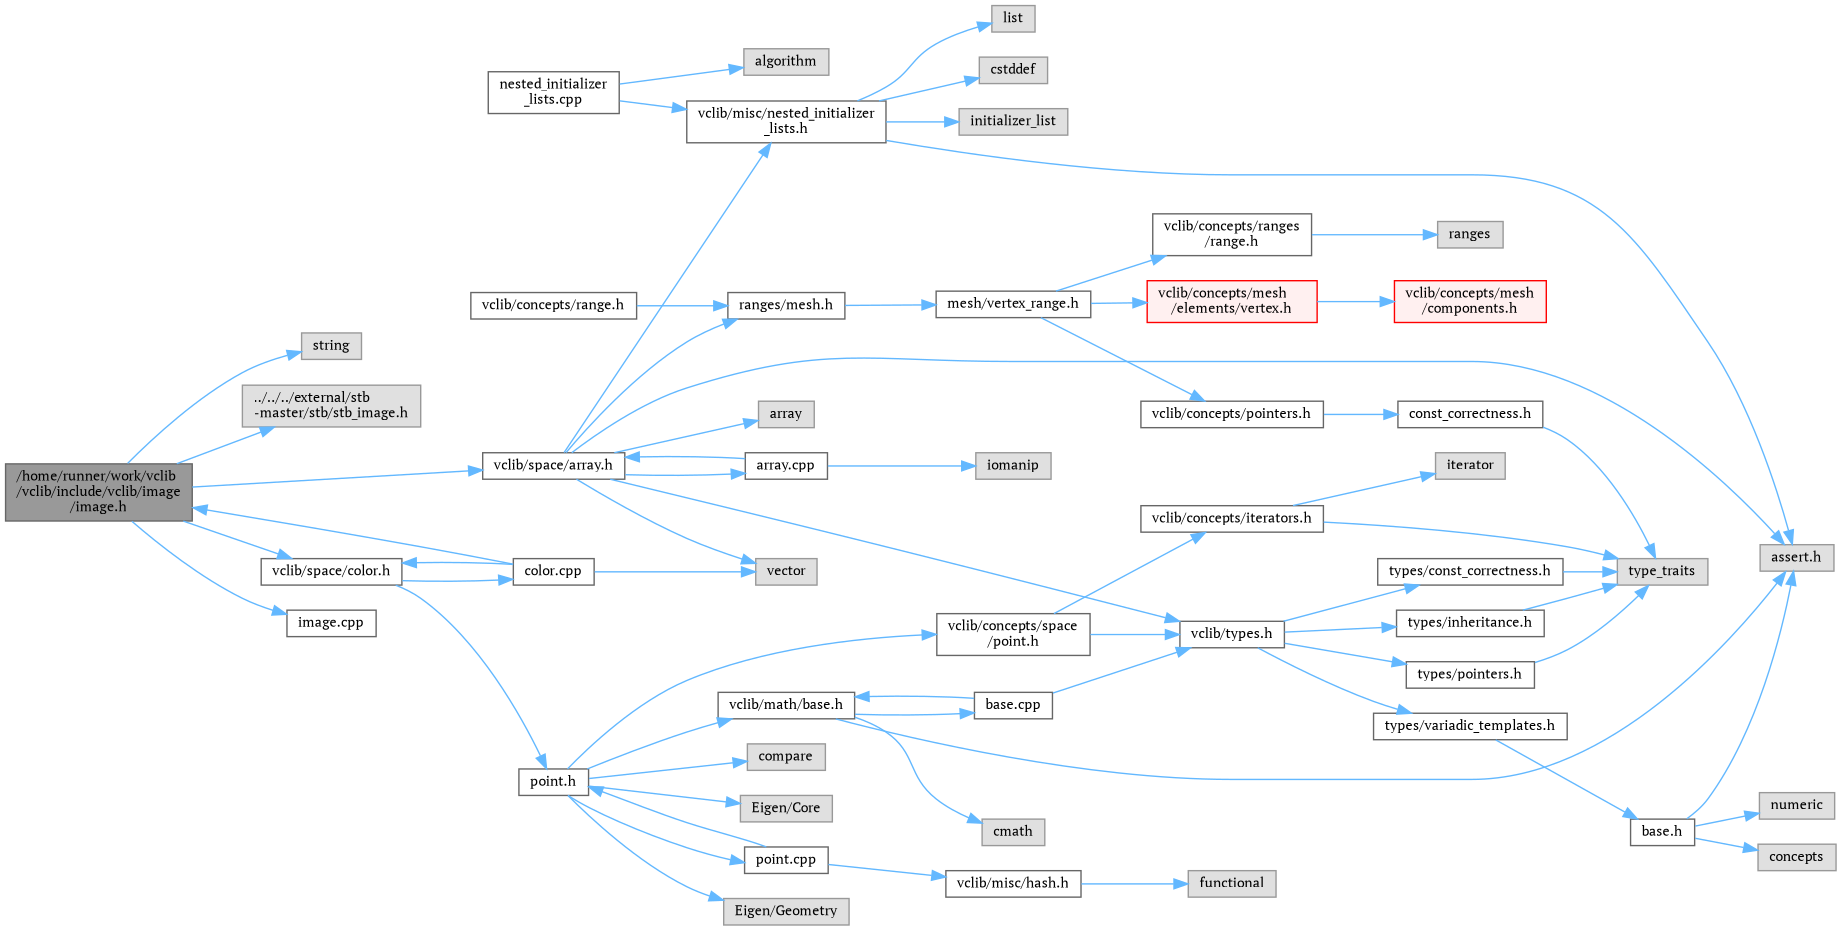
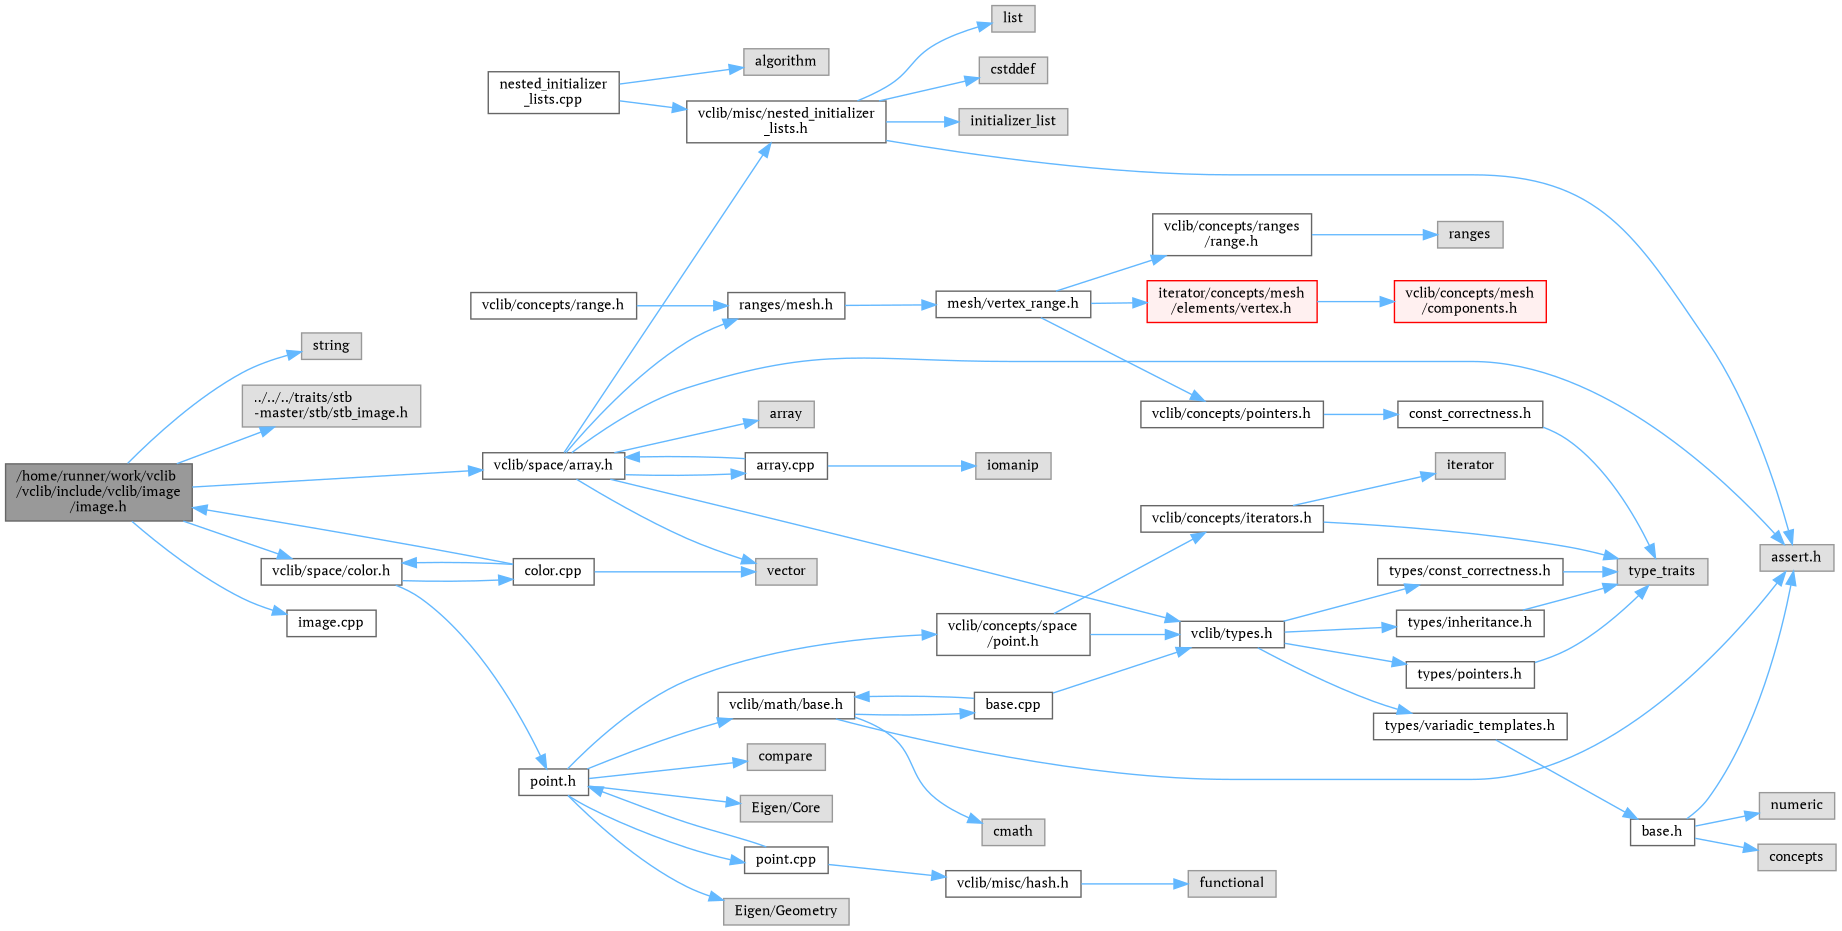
node "vclib/concepts/mesh /elements/vertex.h": label "vclib/concepts/mesh /elements/vertex.h" -> "iterator/concepts/mesh /elements/vertex.h"
node "../../../external/stb -master/stb/stb_image.h": label "../../../external/stb -master/stb/stb_image.h" -> "../../../traits/stb -master/stb/stb_image.h"
